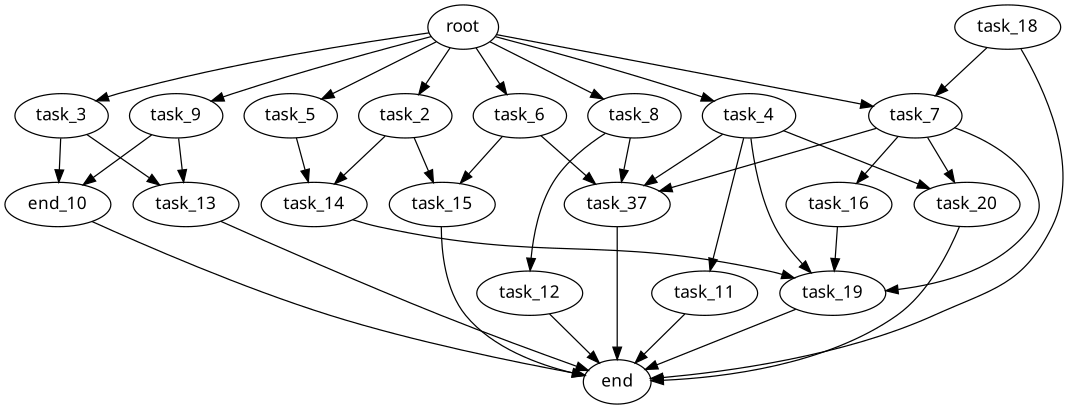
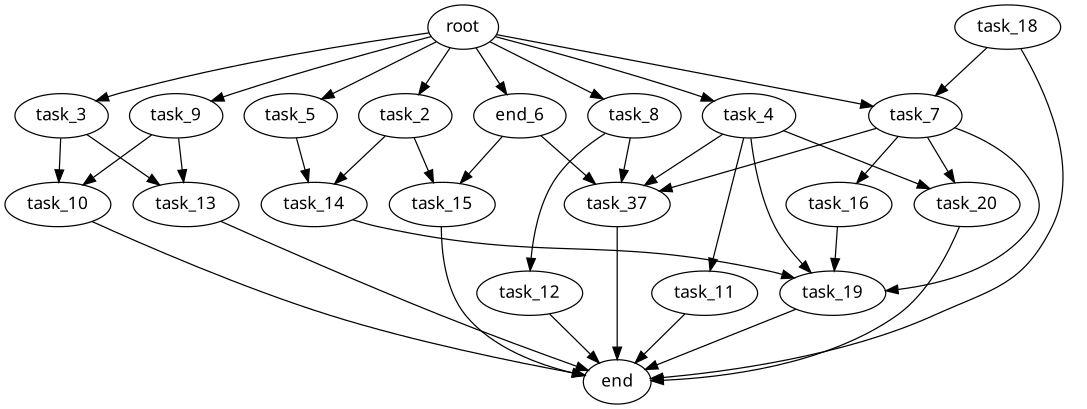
node "task_6": label "task_6" -> "end_6"
node "end_10": label "end_10" -> "task_10"
